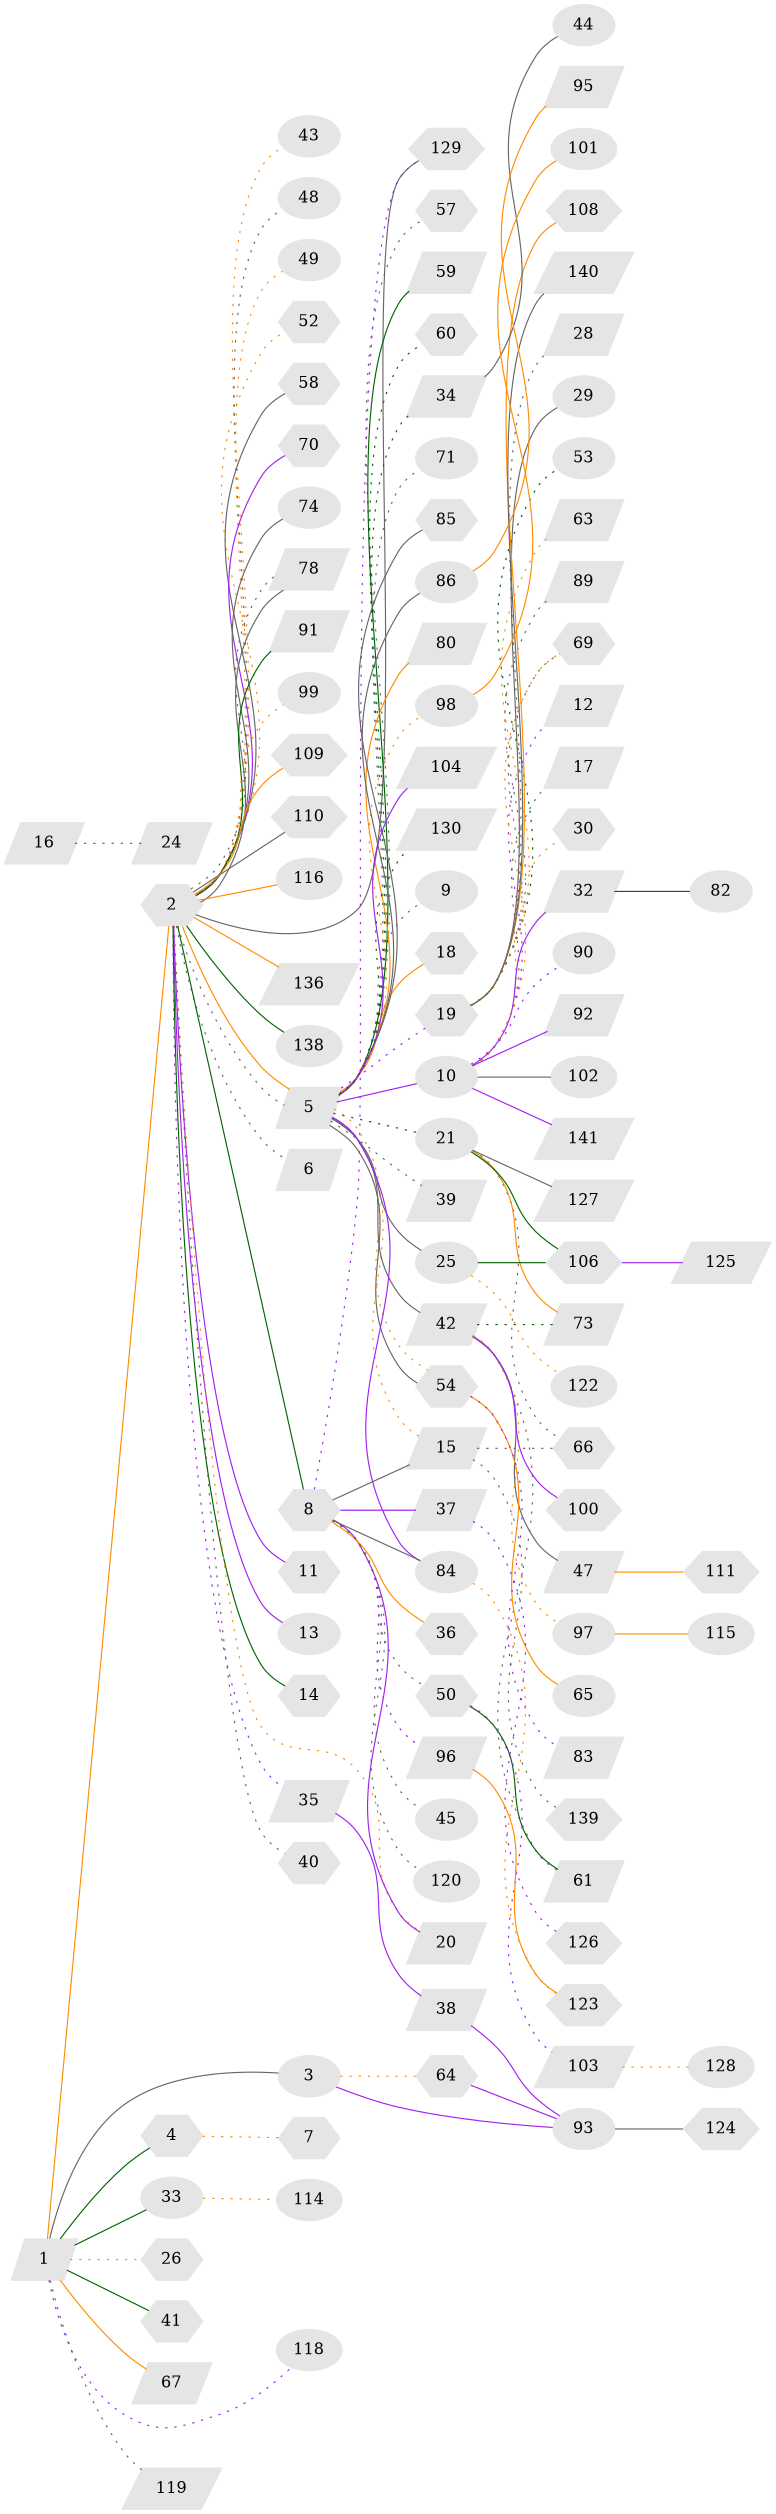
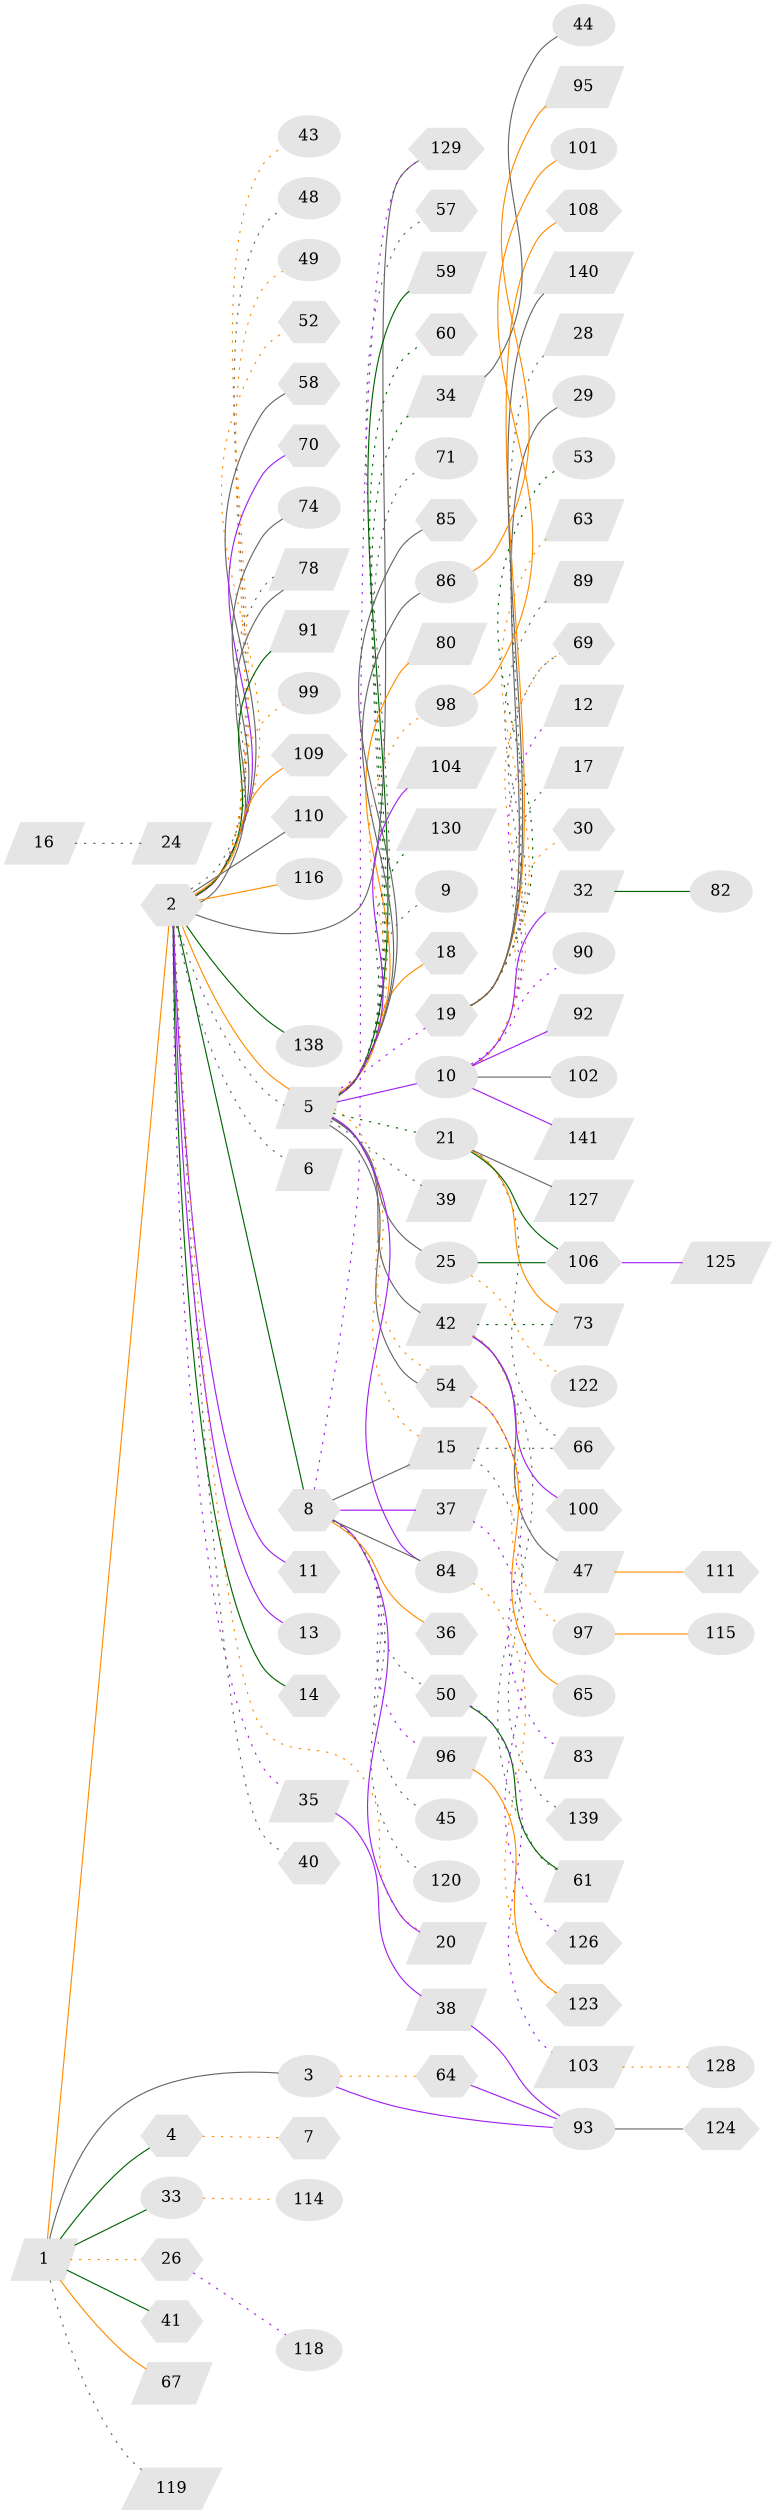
node "136": removed
edge "1" -- "118": now "26" -- "118"
